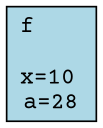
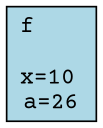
node "f x=10 a=28": label "f x=10 a=28" -> "f x=10 a=26"
